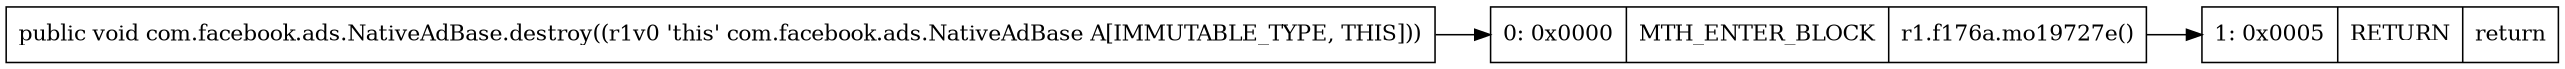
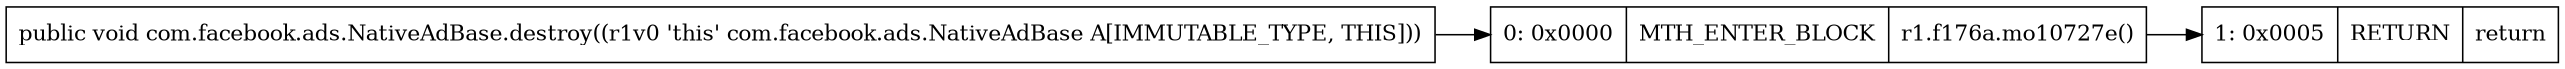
node "0: 0x0000": text "r1.f176a.mo19727e()" -> "r1.f176a.mo10727e()"
